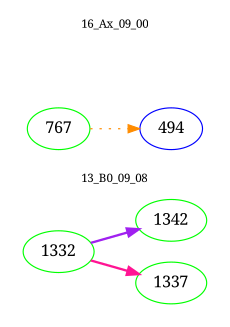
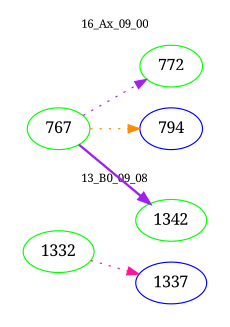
node "772": added
node "494": label "494" -> "794"
edge "1332" -> "1342": now "767" -> "1342"
edge "1332" -> "1337": style bold -> dotted
node "1337": color green -> blue
